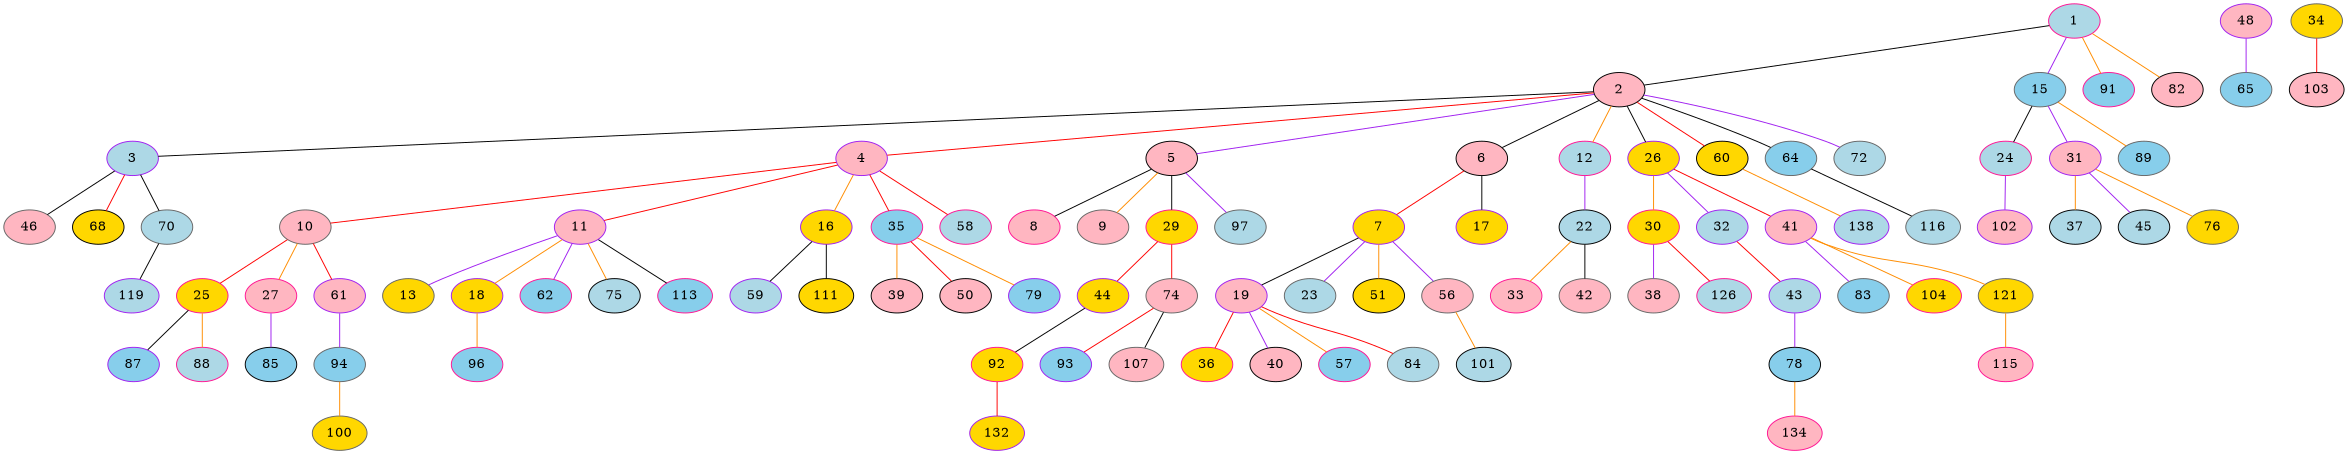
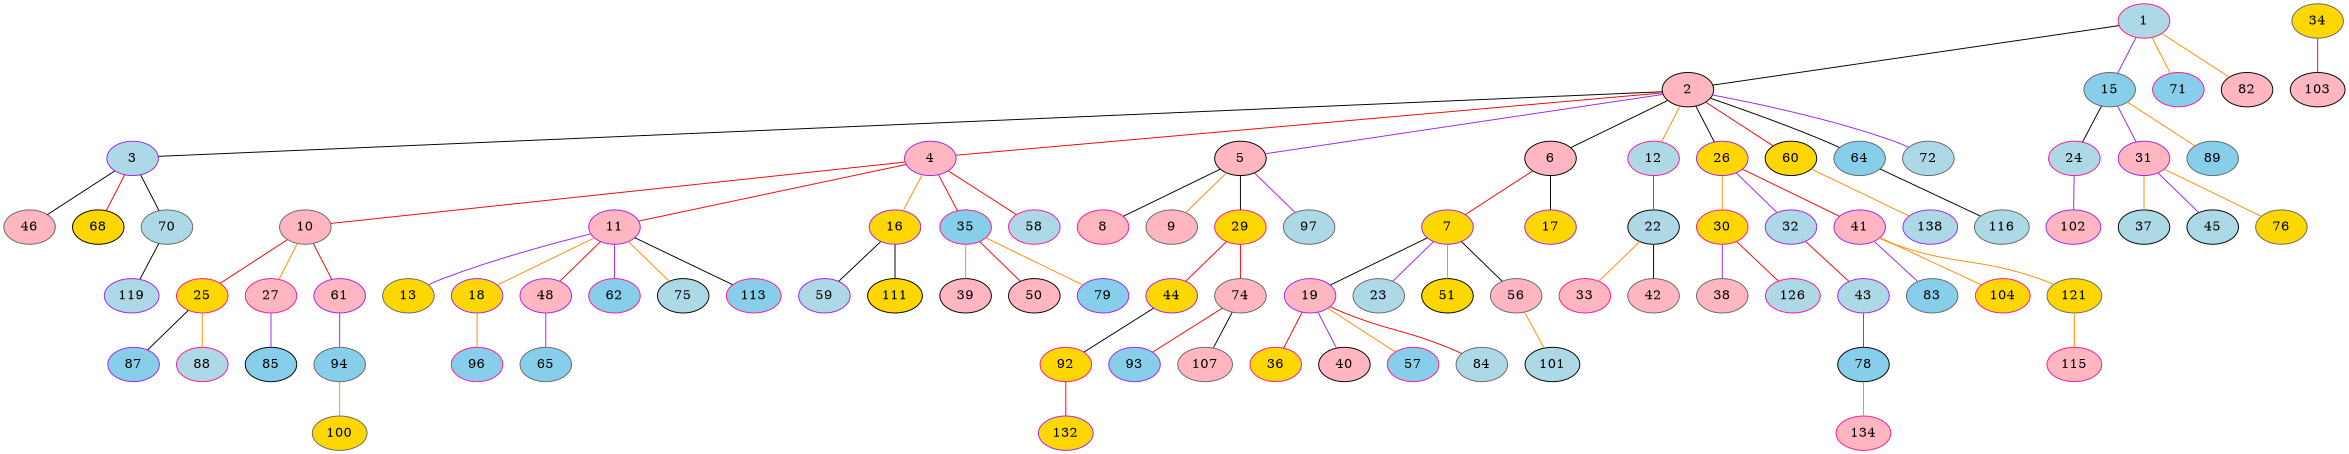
node "91": label "91" -> "71"
edge "11" -- "48": added
edge "7" -- "56": color purple -> black
